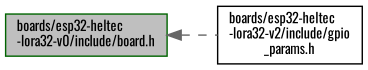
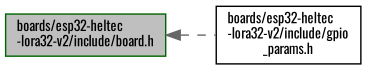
node "boards/esp32-heltec -lora32-v0/include/board.h": label "boards/esp32-heltec -lora32-v0/include/board.h" -> "boards/esp32-heltec -lora32-v2/include/board.h"
